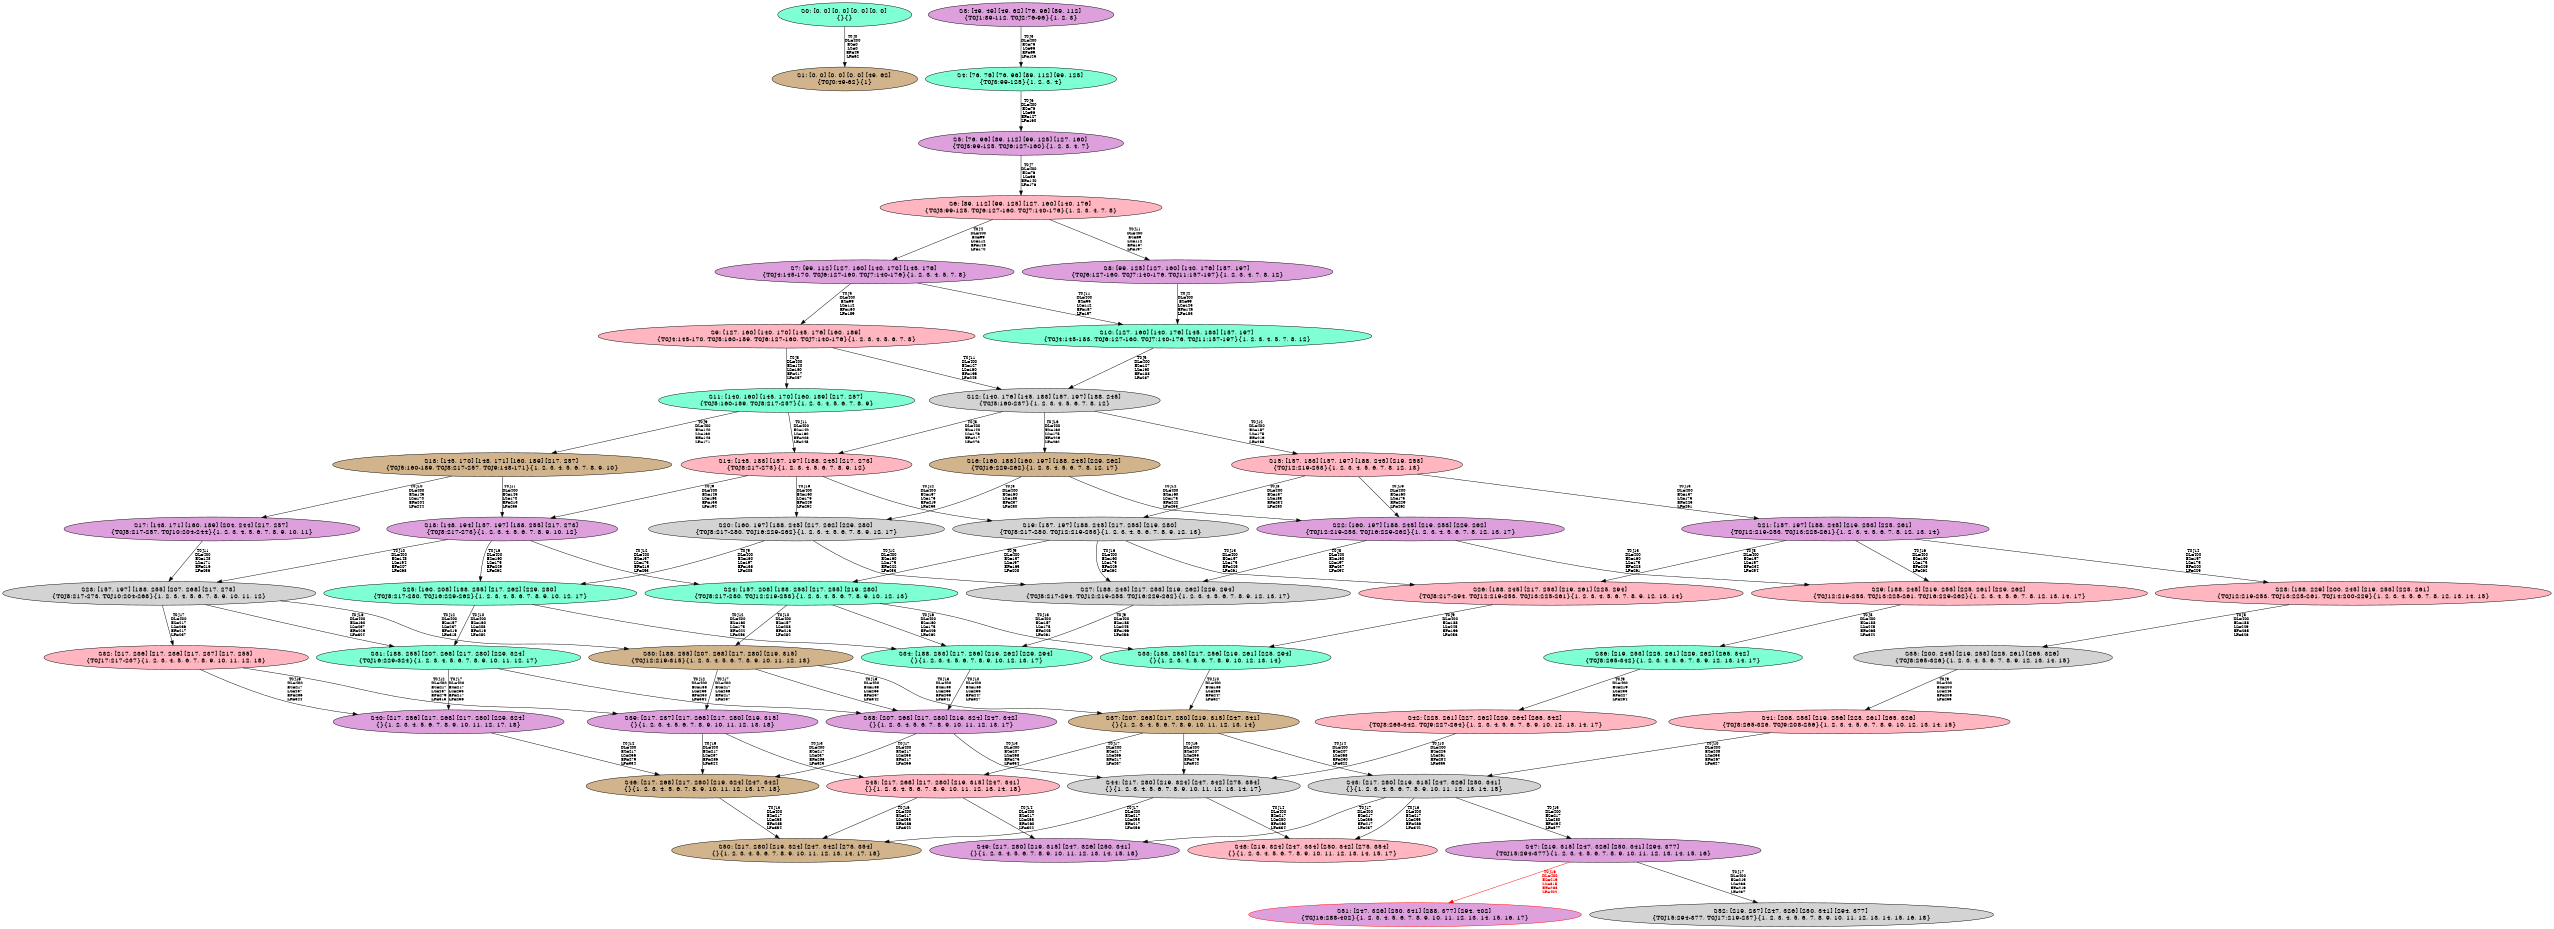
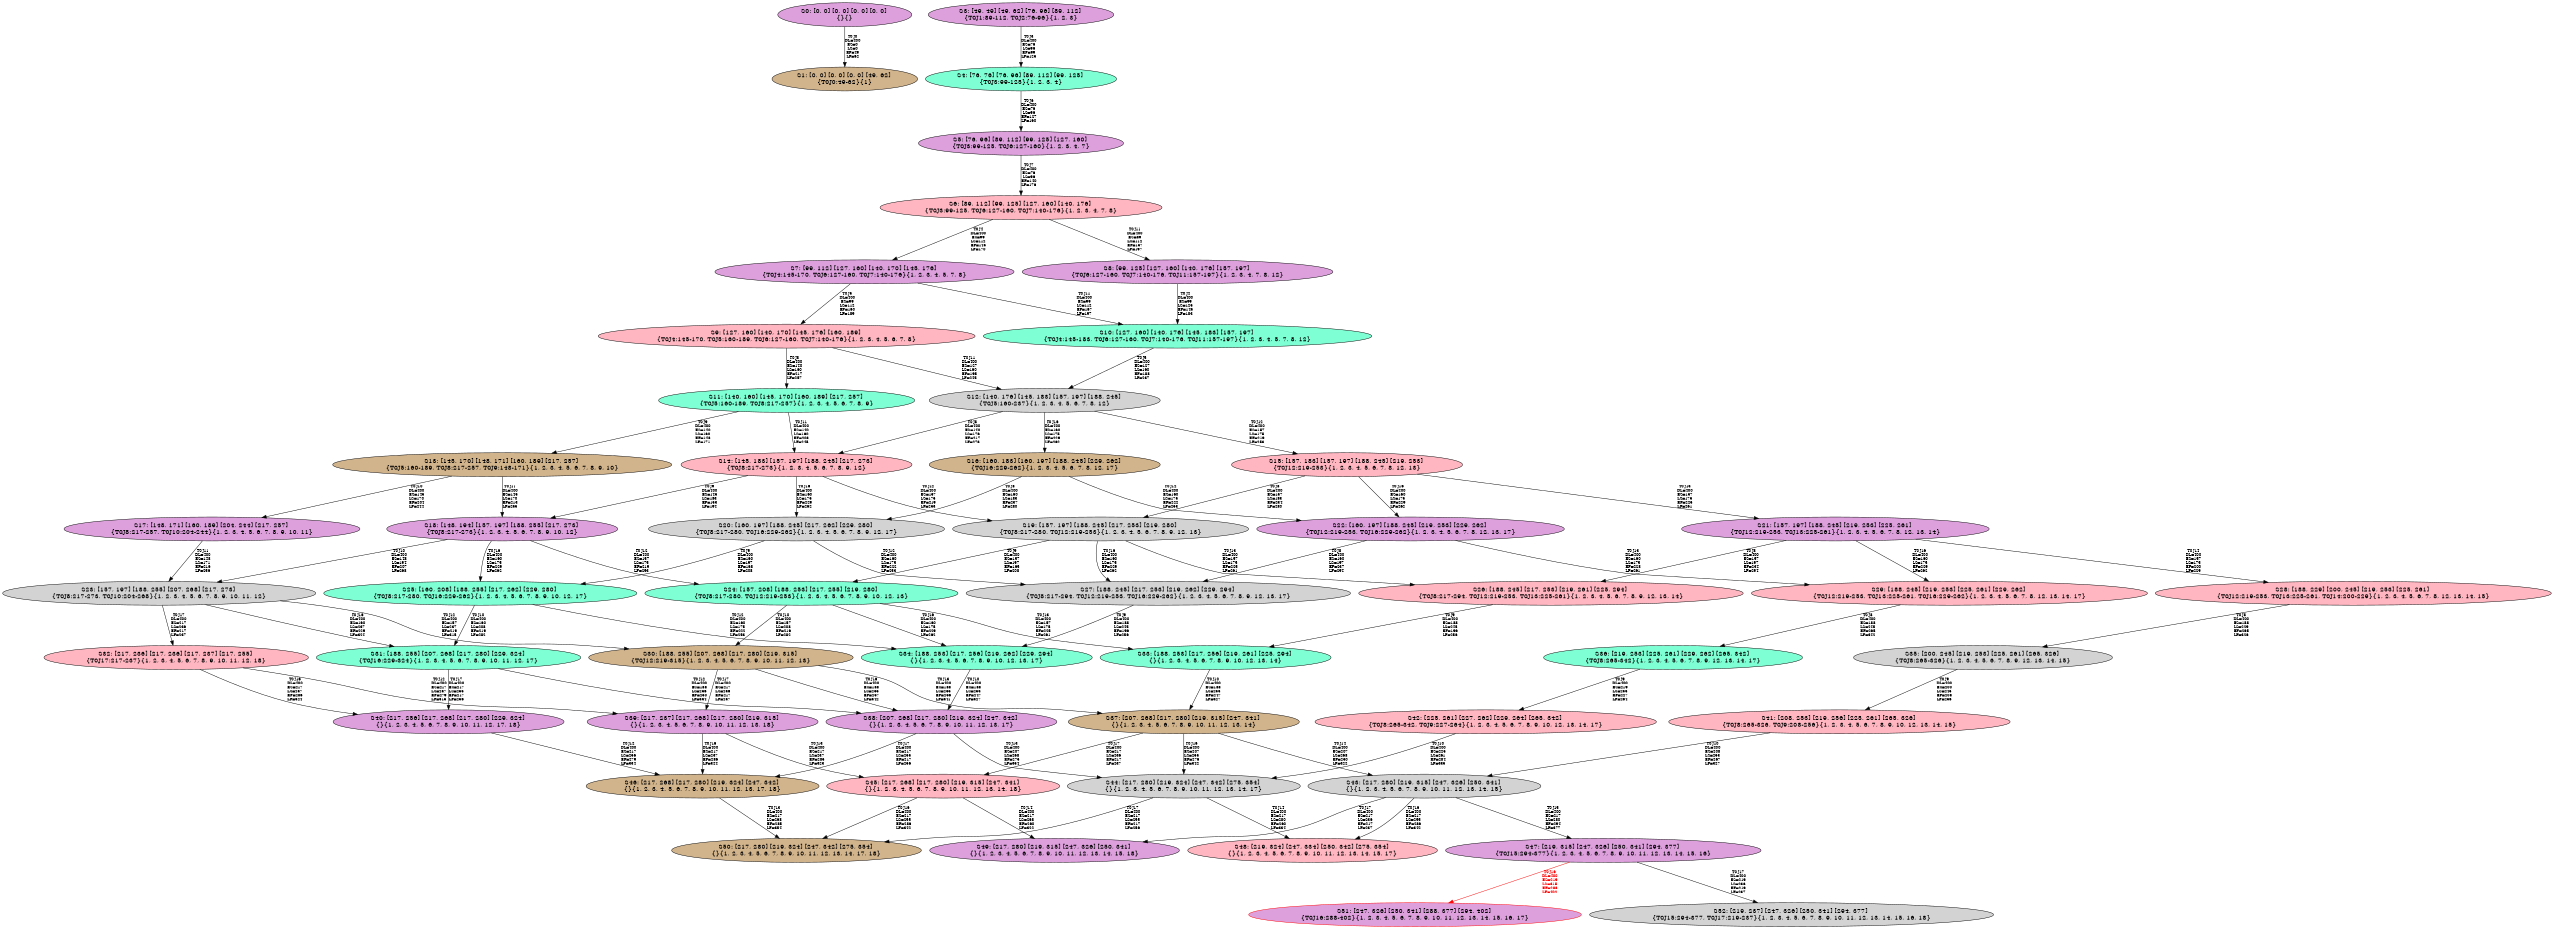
node "S0: [0, 0] [0, 0] [0, 0] [0, 0] {}{}": fillcolor aquamarine -> plum
